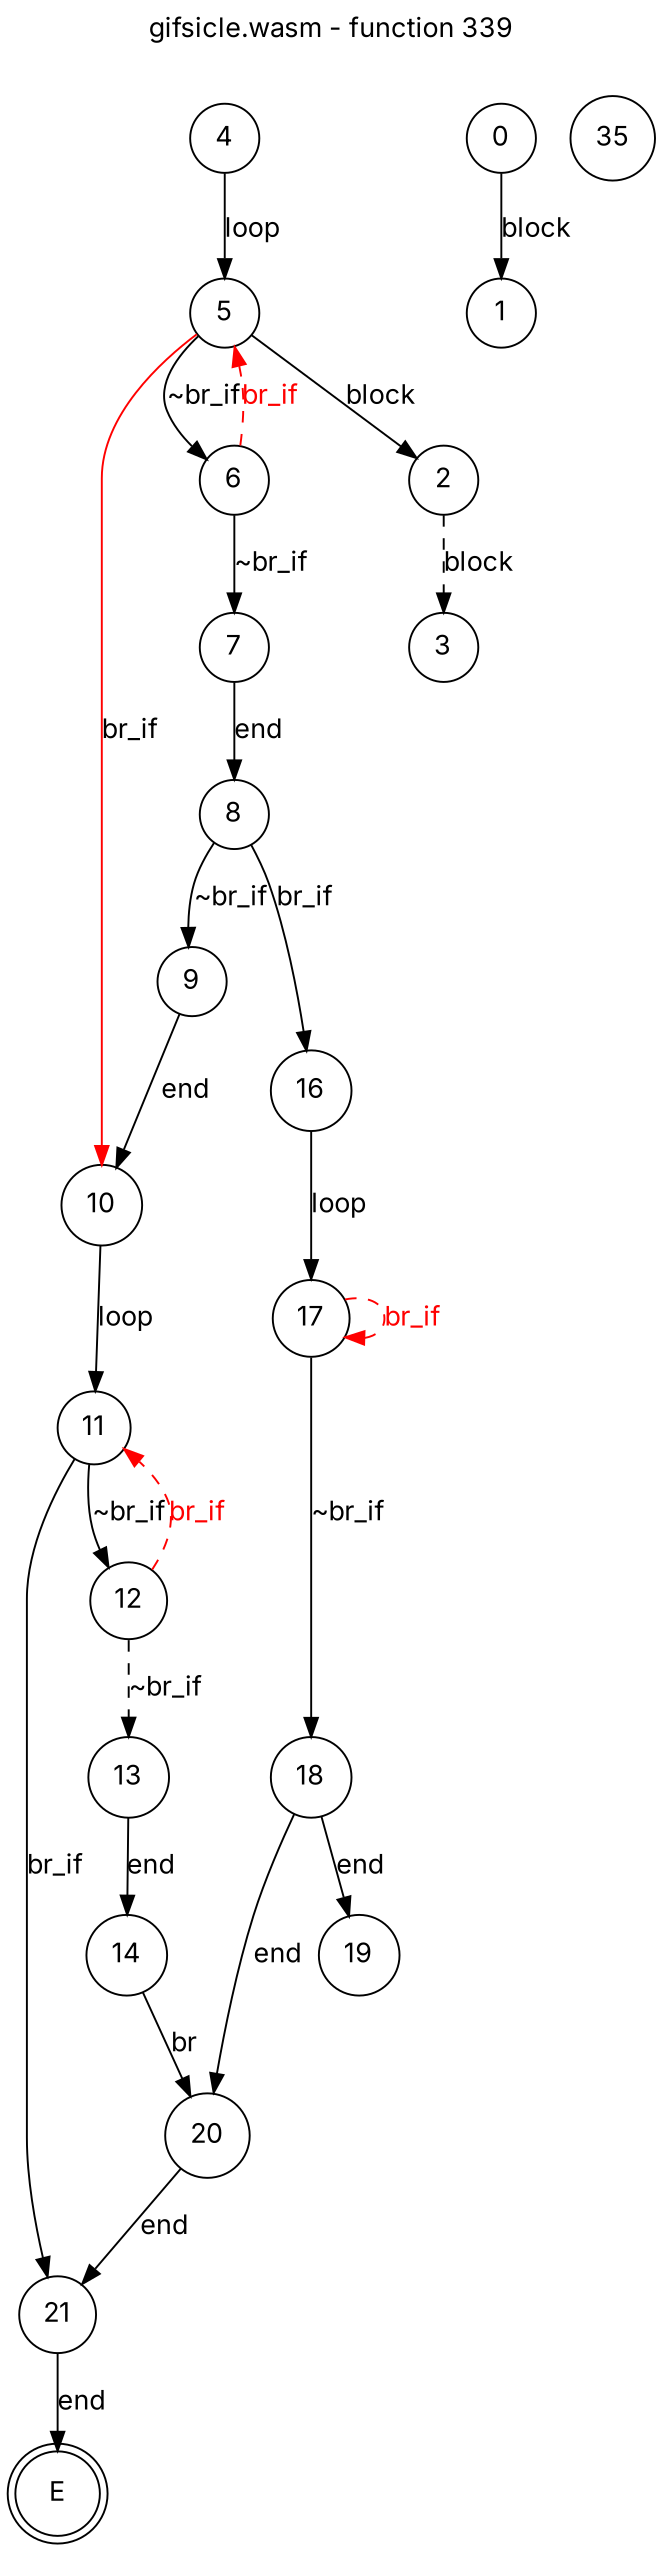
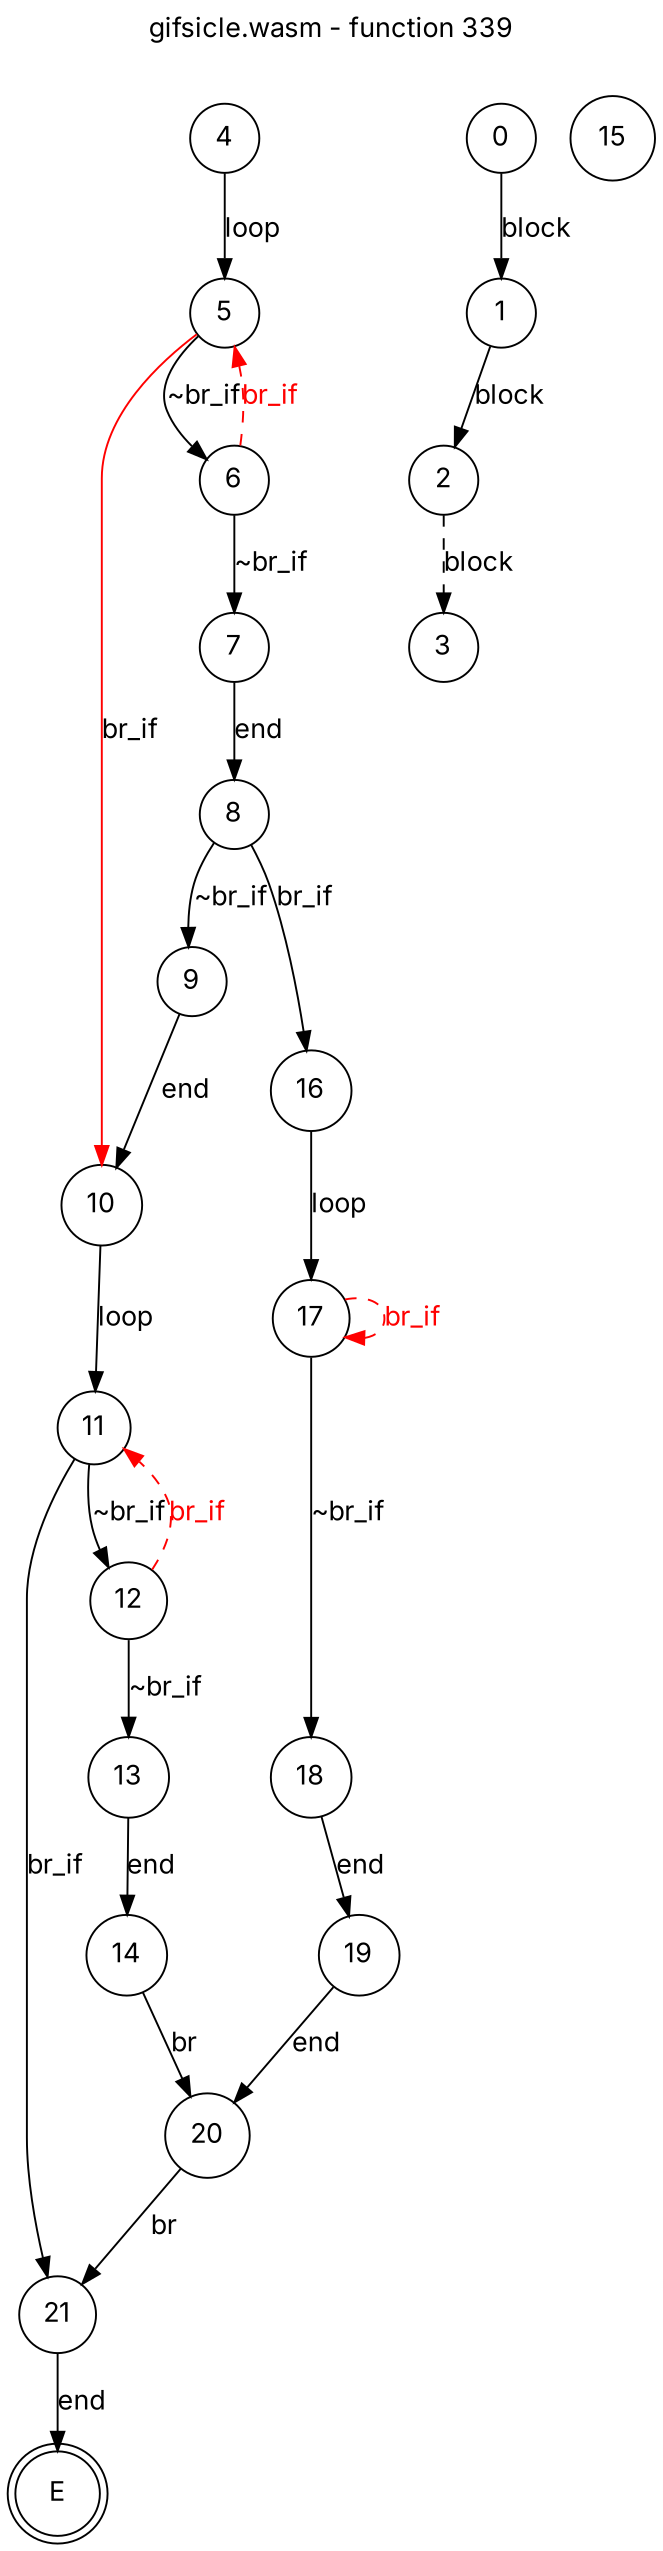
node "35": label "35" -> "15"
edge "5" -> "2": now "1" -> "2"
edge "12" -> "13": style dashed -> solid
edge "18" -> "20": now "19" -> "20"
edge "20" -> "21": label "end" -> "br"
